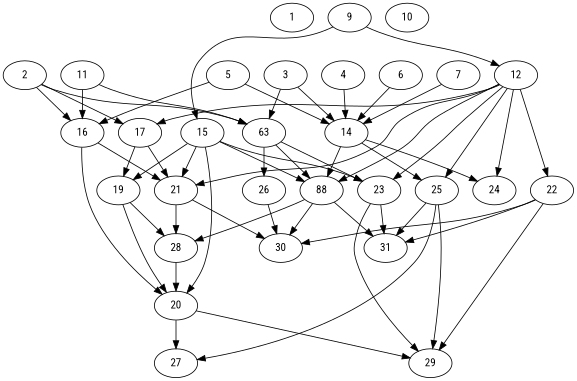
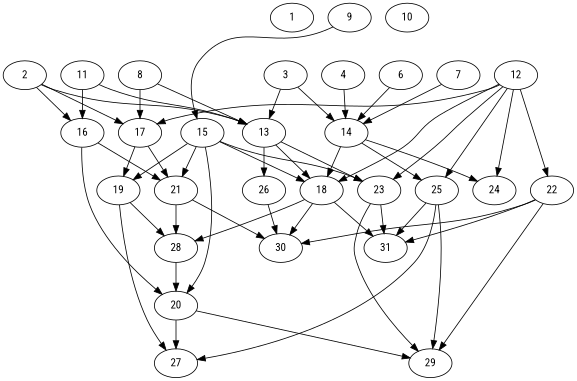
edge "9" -> "12": removed
node "8": added
node "5": removed
node "63": label "63" -> "13"
edge "12" -> "21": removed
node "88": label "88" -> "18"
edge "19" -> "20": now "19" -> "27"
